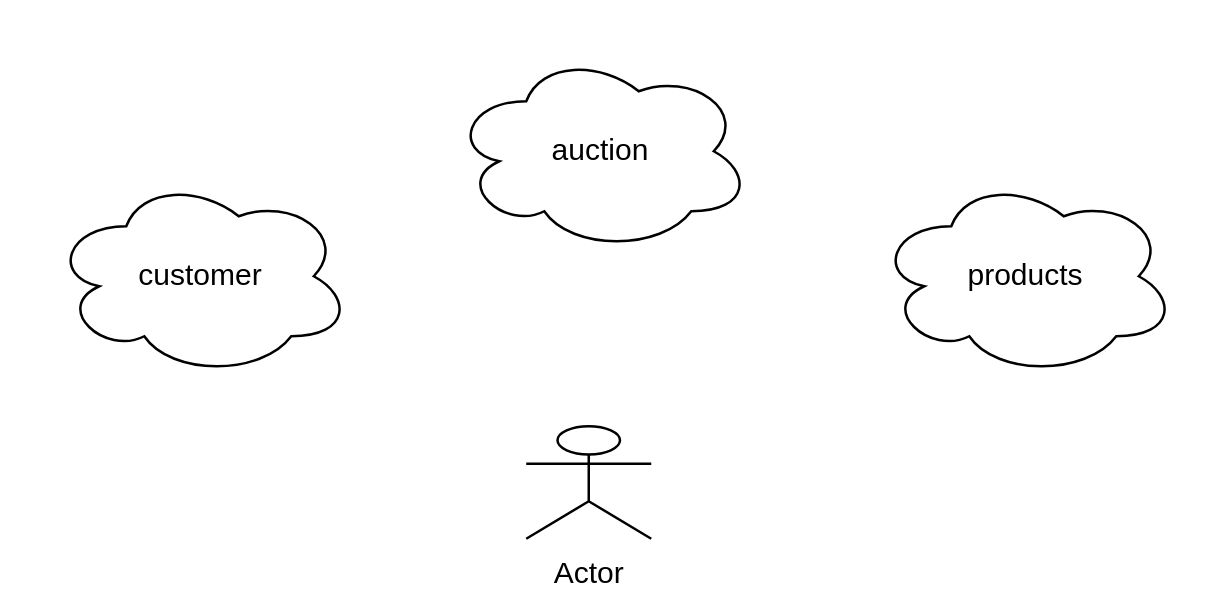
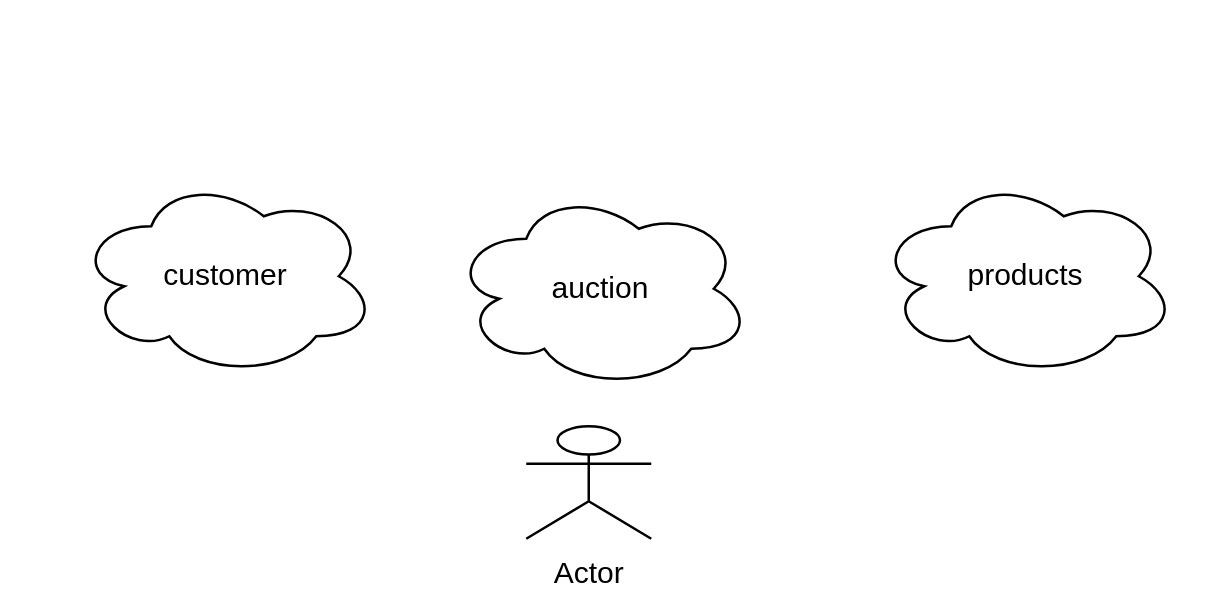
node "auction": moved (601, 151) -> (601, 289)
node "customer": moved (201, 276) -> (226, 276)
